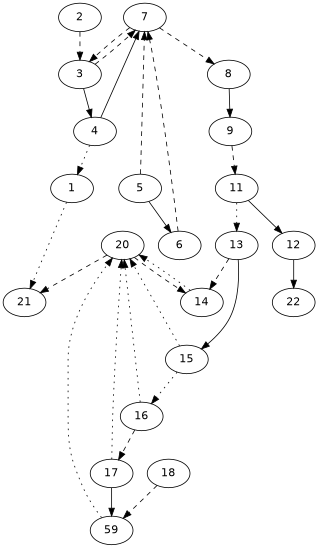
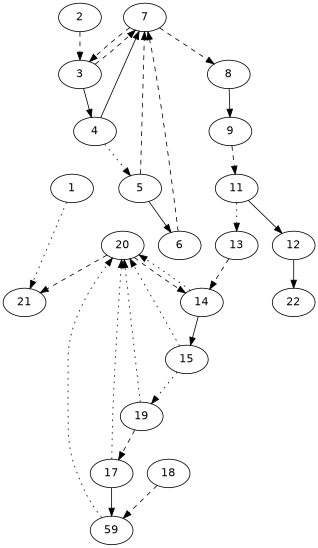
edge "4" -> "1": now "4" -> "5"
edge "13" -> "15": now "14" -> "15"
node "16": label "16" -> "19"
